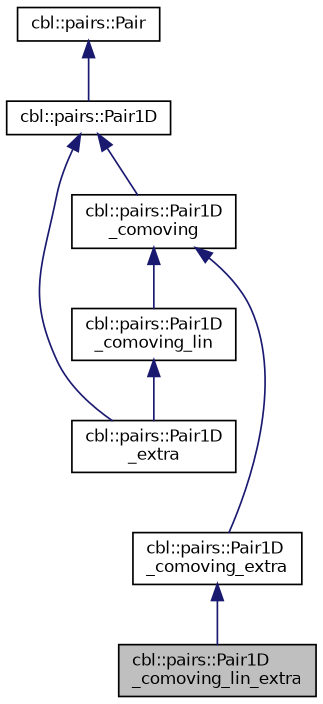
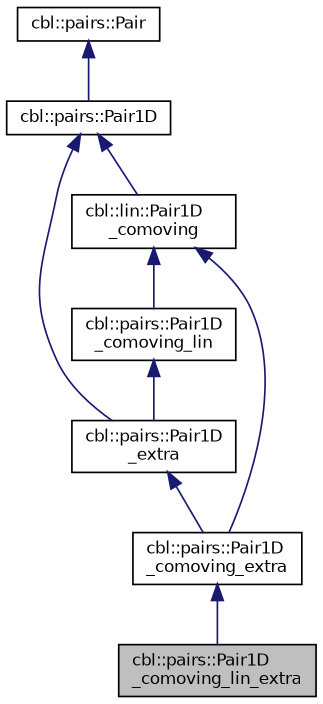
node "cbl::pairs::Pair1D _comoving": label "cbl::pairs::Pair1D _comoving" -> "cbl::lin::Pair1D _comoving"
edge "cbl::pairs::Pair1D _comoving_extra" -> "cbl::pairs::Pair1D _extra": added
